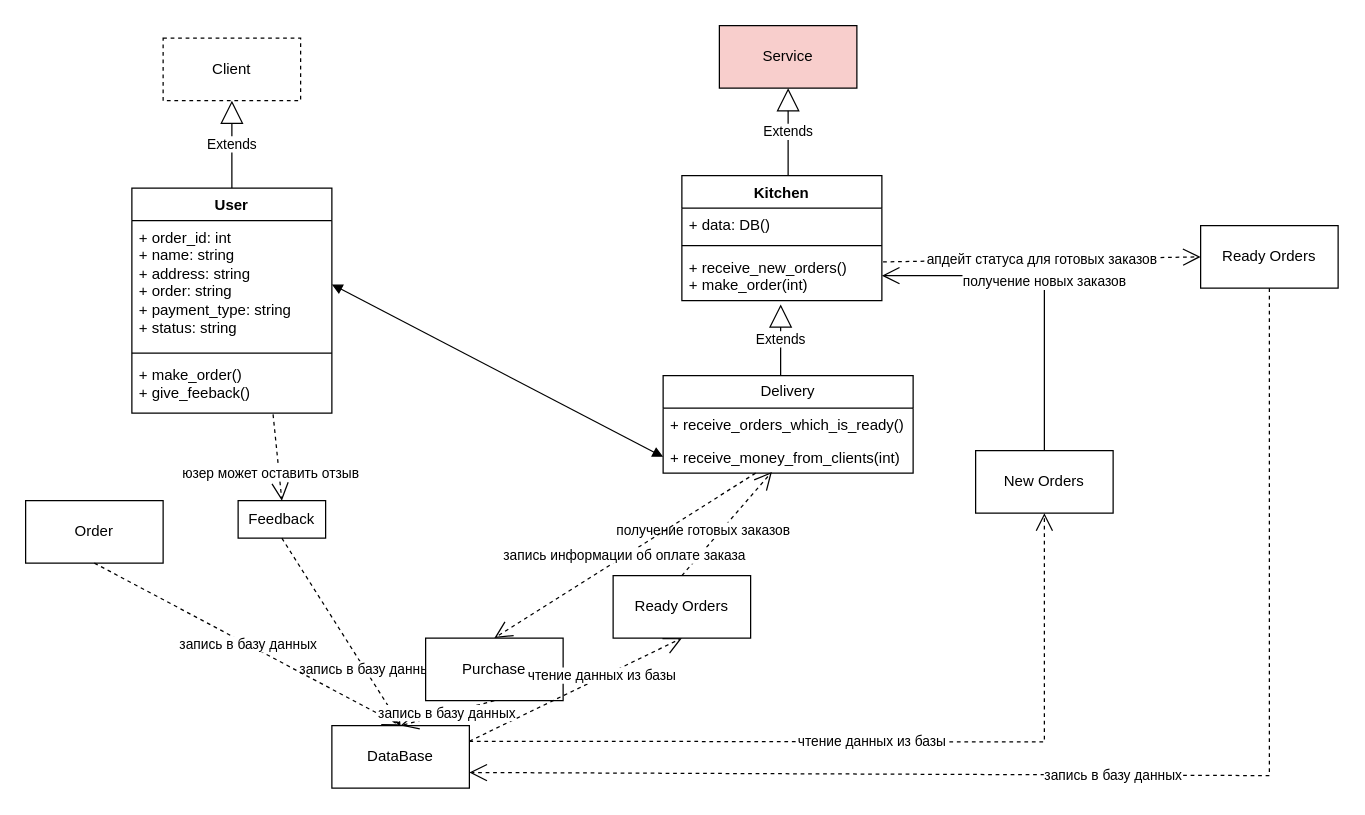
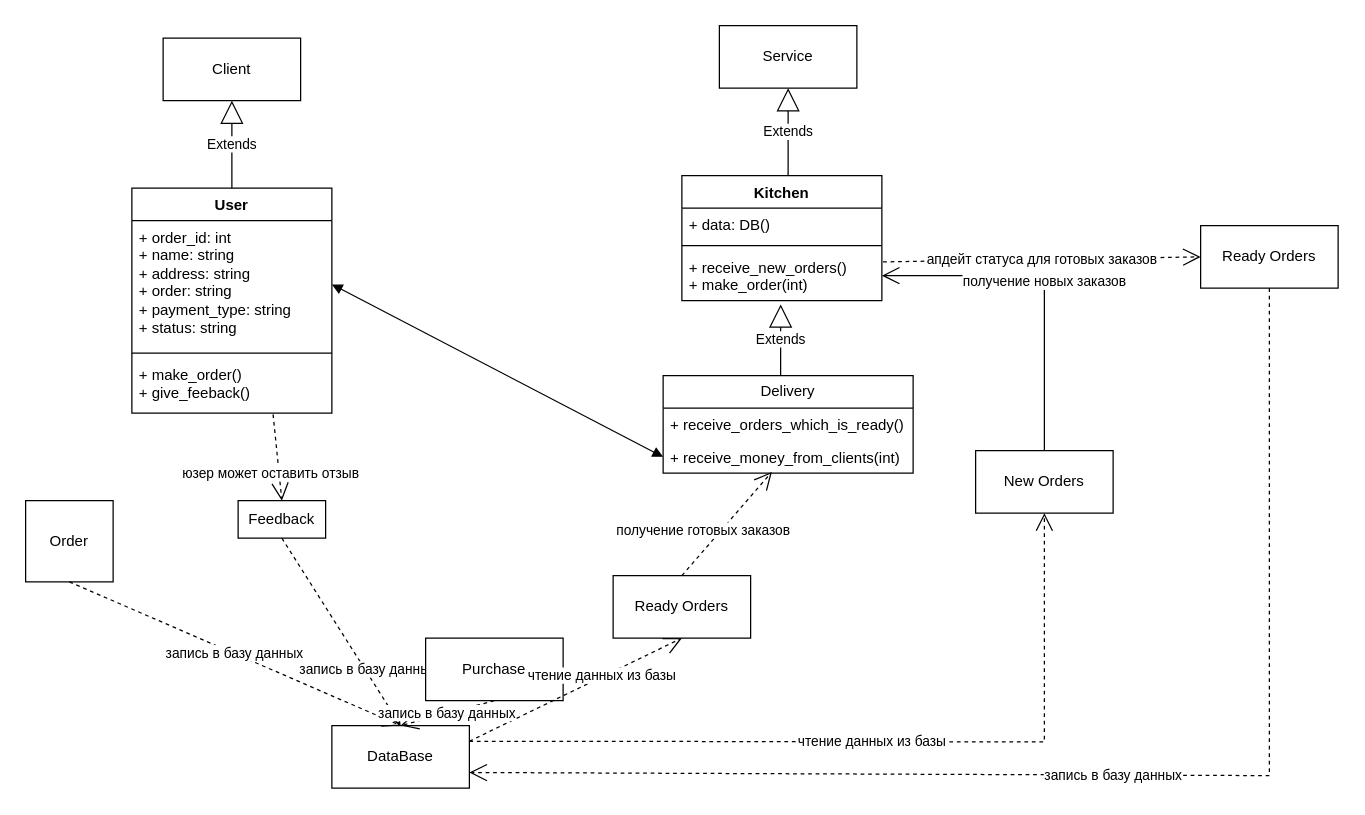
node "Service": fillcolor #f8cecc -> #ffffff
node "Client": style dashed -> solid
node "Order": size 138x63 -> 88x81
edge "+ receive_money_from_clients(int)" -> "Purchase": removed, label "запись информации об оплате заказа"
